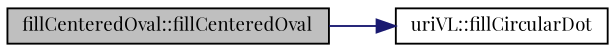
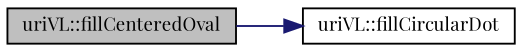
node "fillCenteredOval::fillCenteredOval": label "fillCenteredOval::fillCenteredOval" -> "uriVL::fillCenteredOval"
